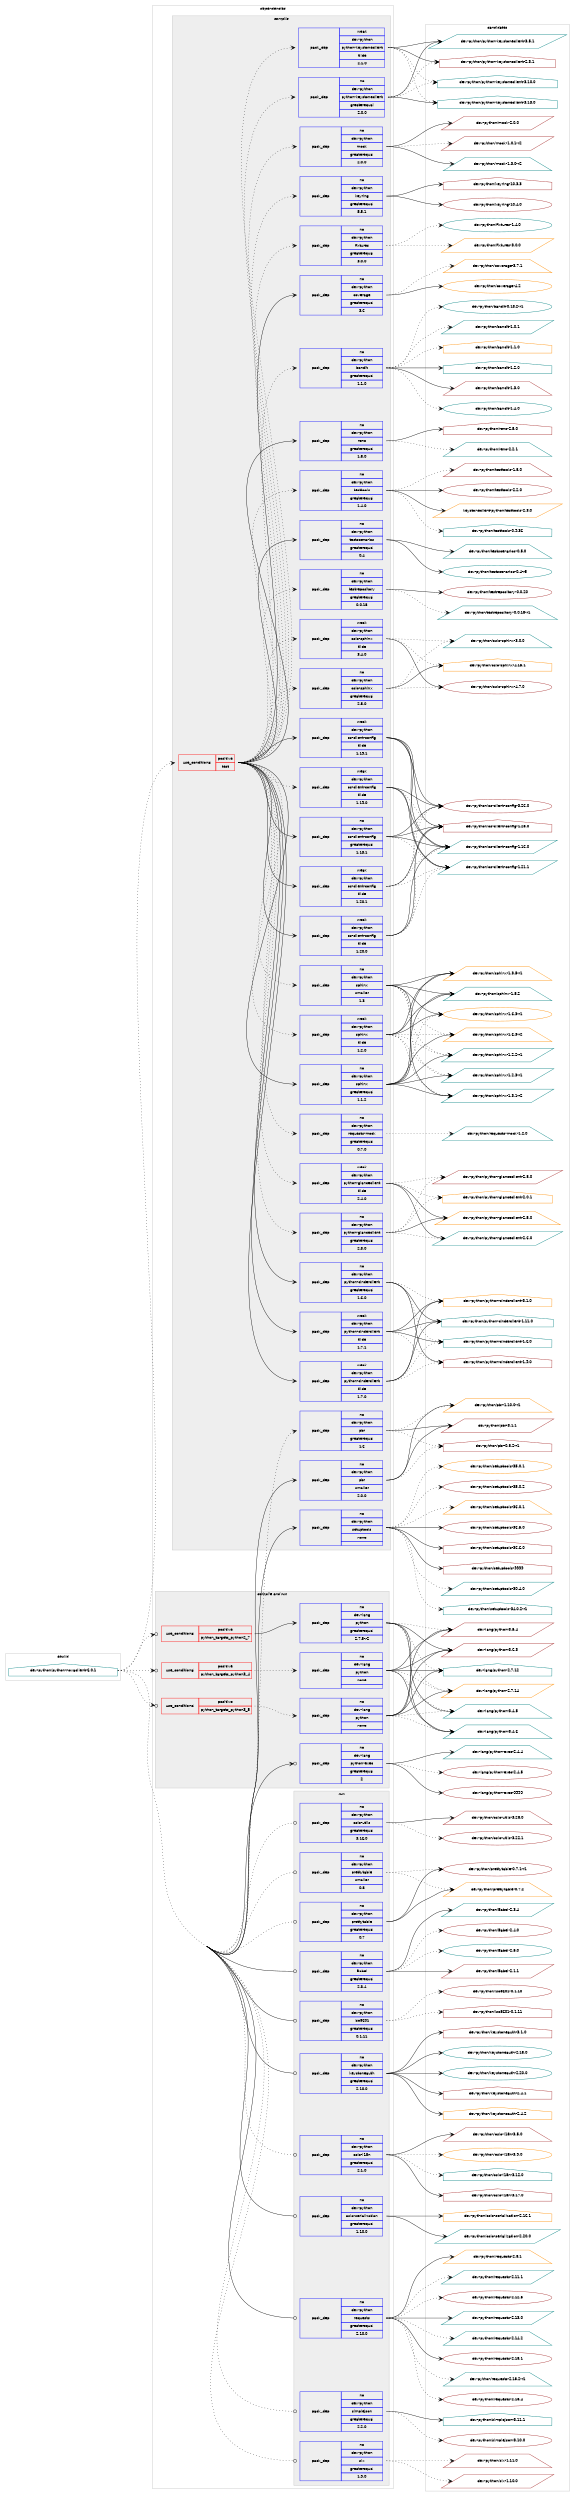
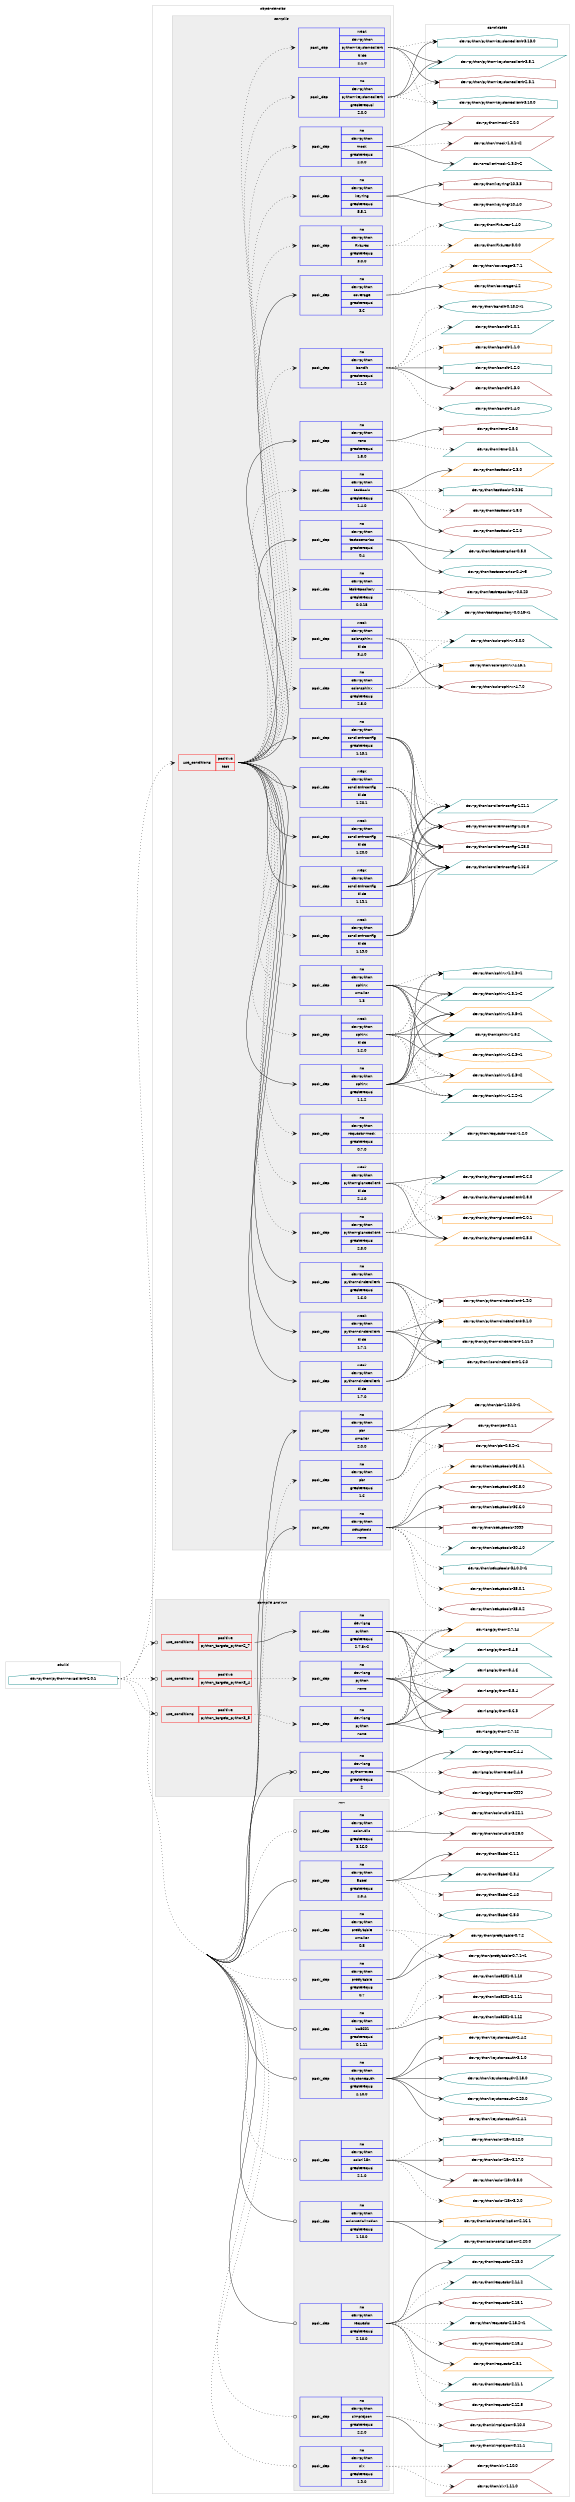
node "dev-python/mock-1.3.0-r2": label "dev-python/mock-1.3.0-r2" -> "dev-smaller/mock-1.3.0-r2"
node "keystoneclient-python/testtools-2.3.0": label "keystoneclient-python/testtools-2.3.0" -> "dev-python/testtools-2.3.0"
node "dev-python/os-client-config-3.26.0": label "dev-python/os-client-config-3.26.0" -> "dev-python/os-client-config-1.26.0"
node "dev-python/sphinx-1.2.3-r1": shape parallelogram -> house
node "dev-python/python-cinderclient-1.6.0": label "dev-python/python-cinderclient-1.6.0" -> "dev-python/iso-cinderclient-1.6.0"
node "dev-python/Babel-2.4.0": shape ellipse -> house
node "dev-python/iso8601-0.1.12": added
